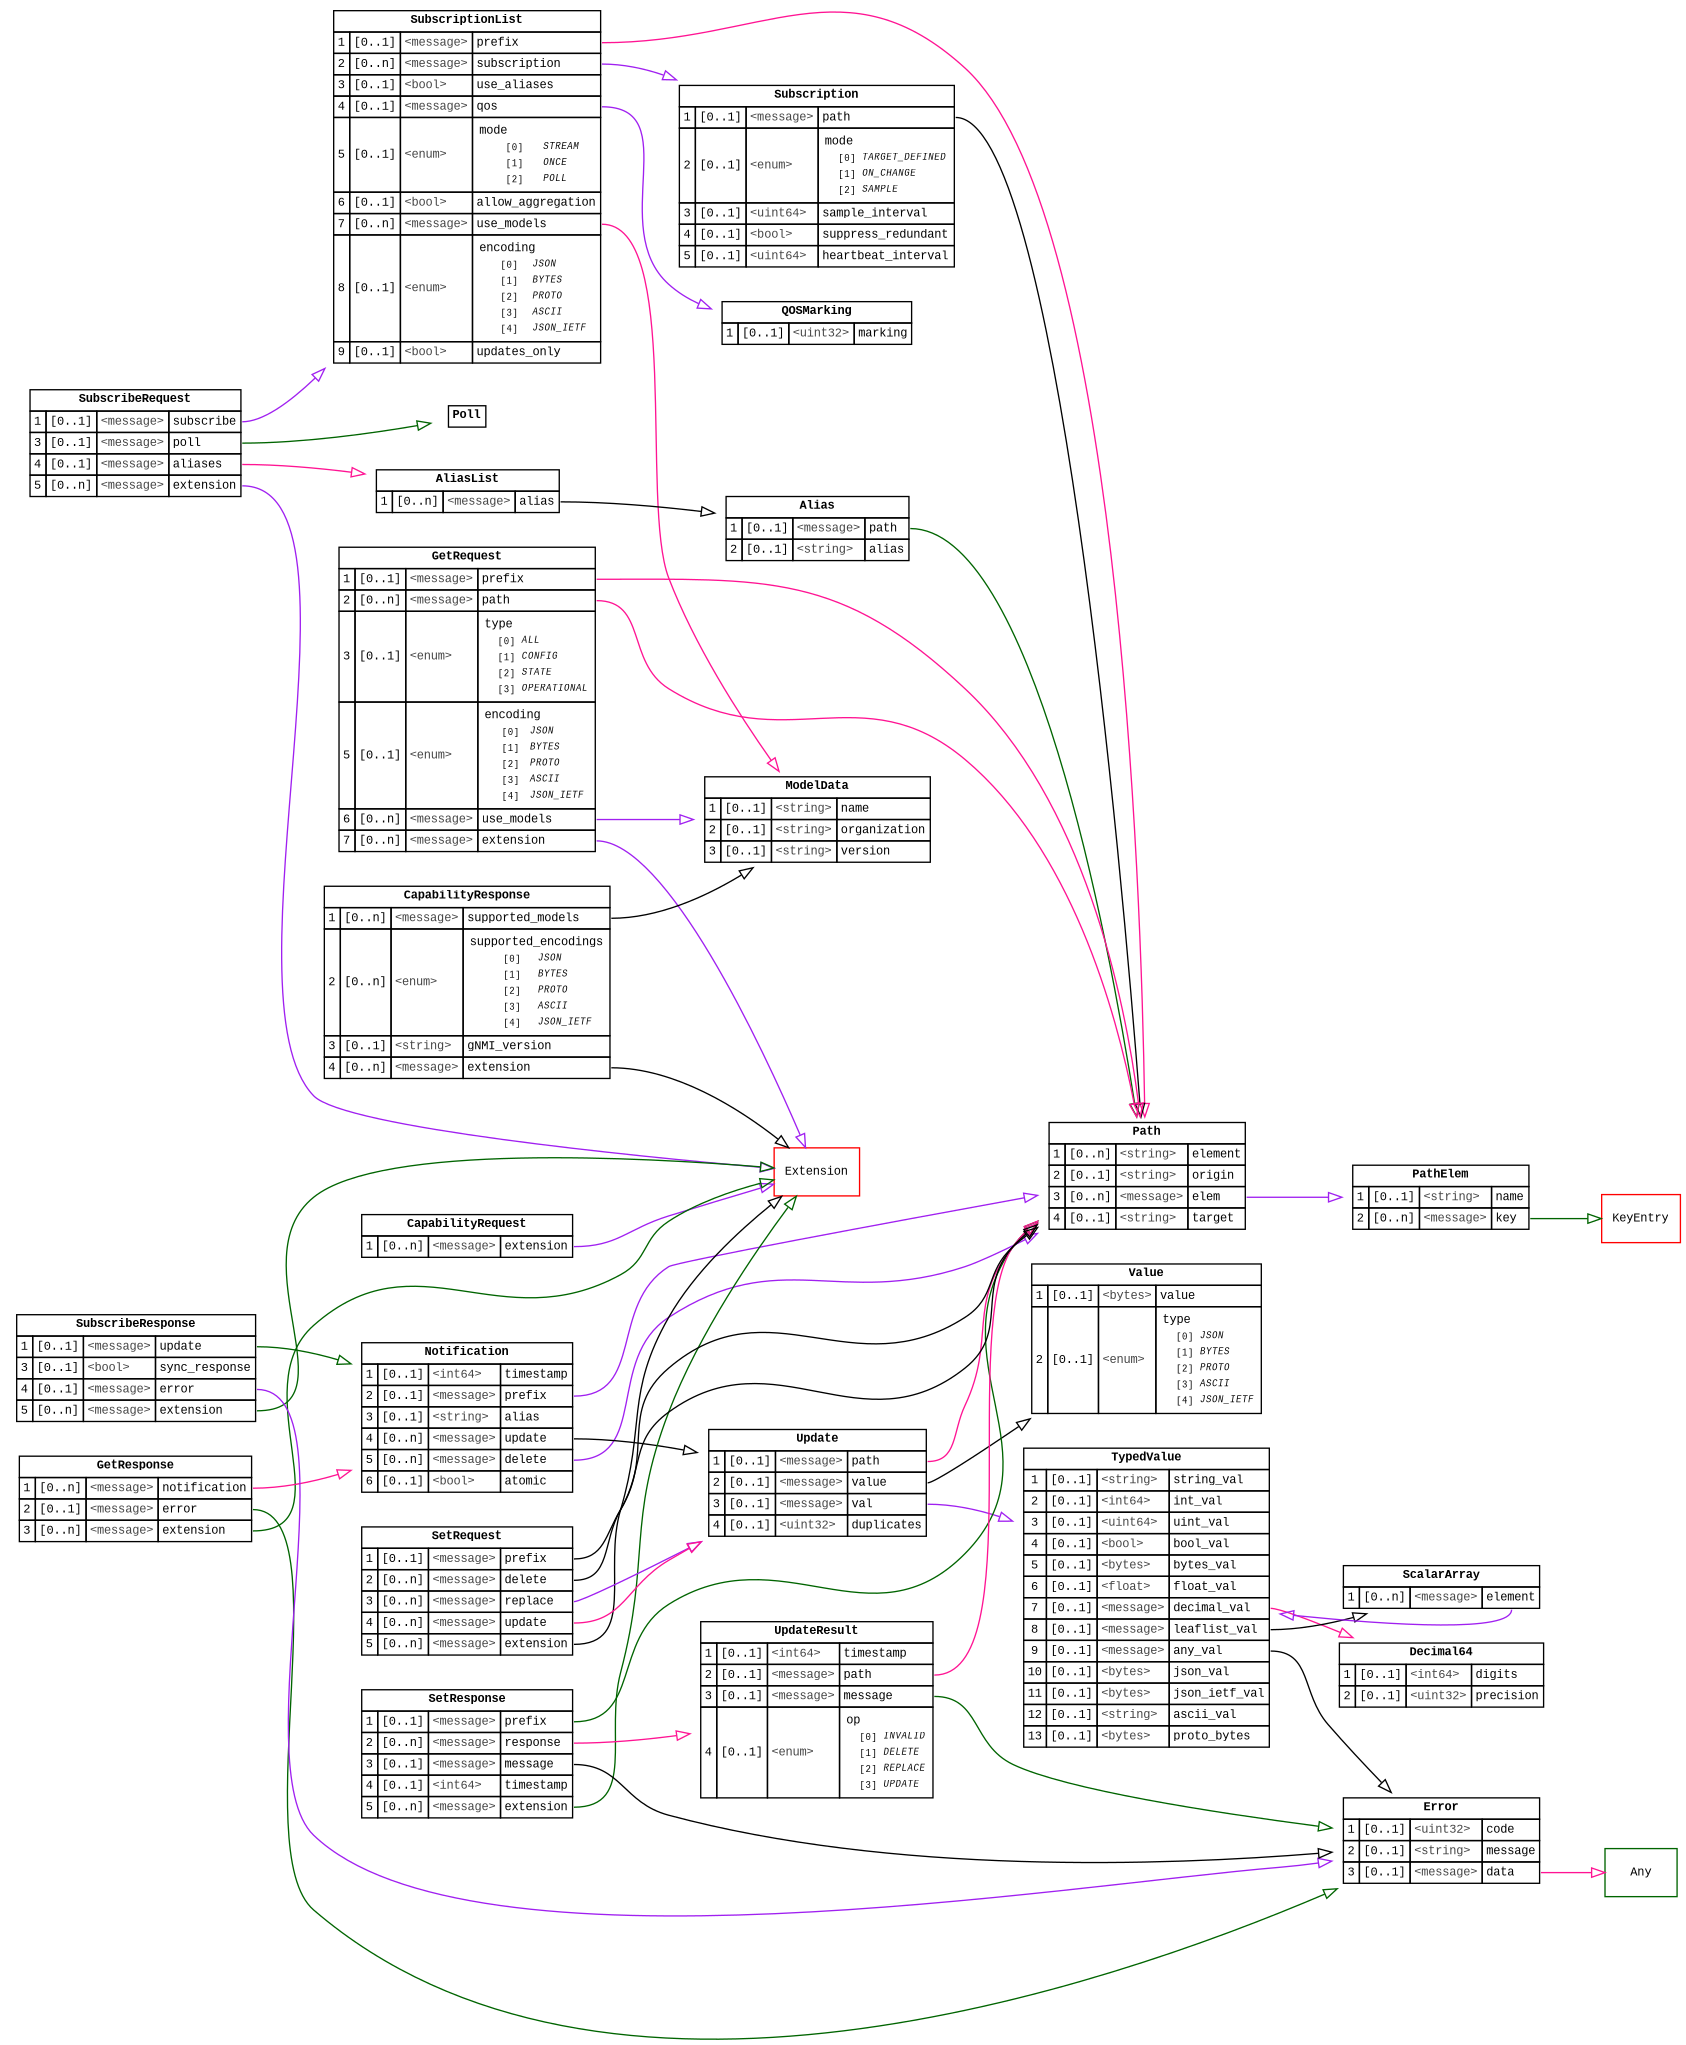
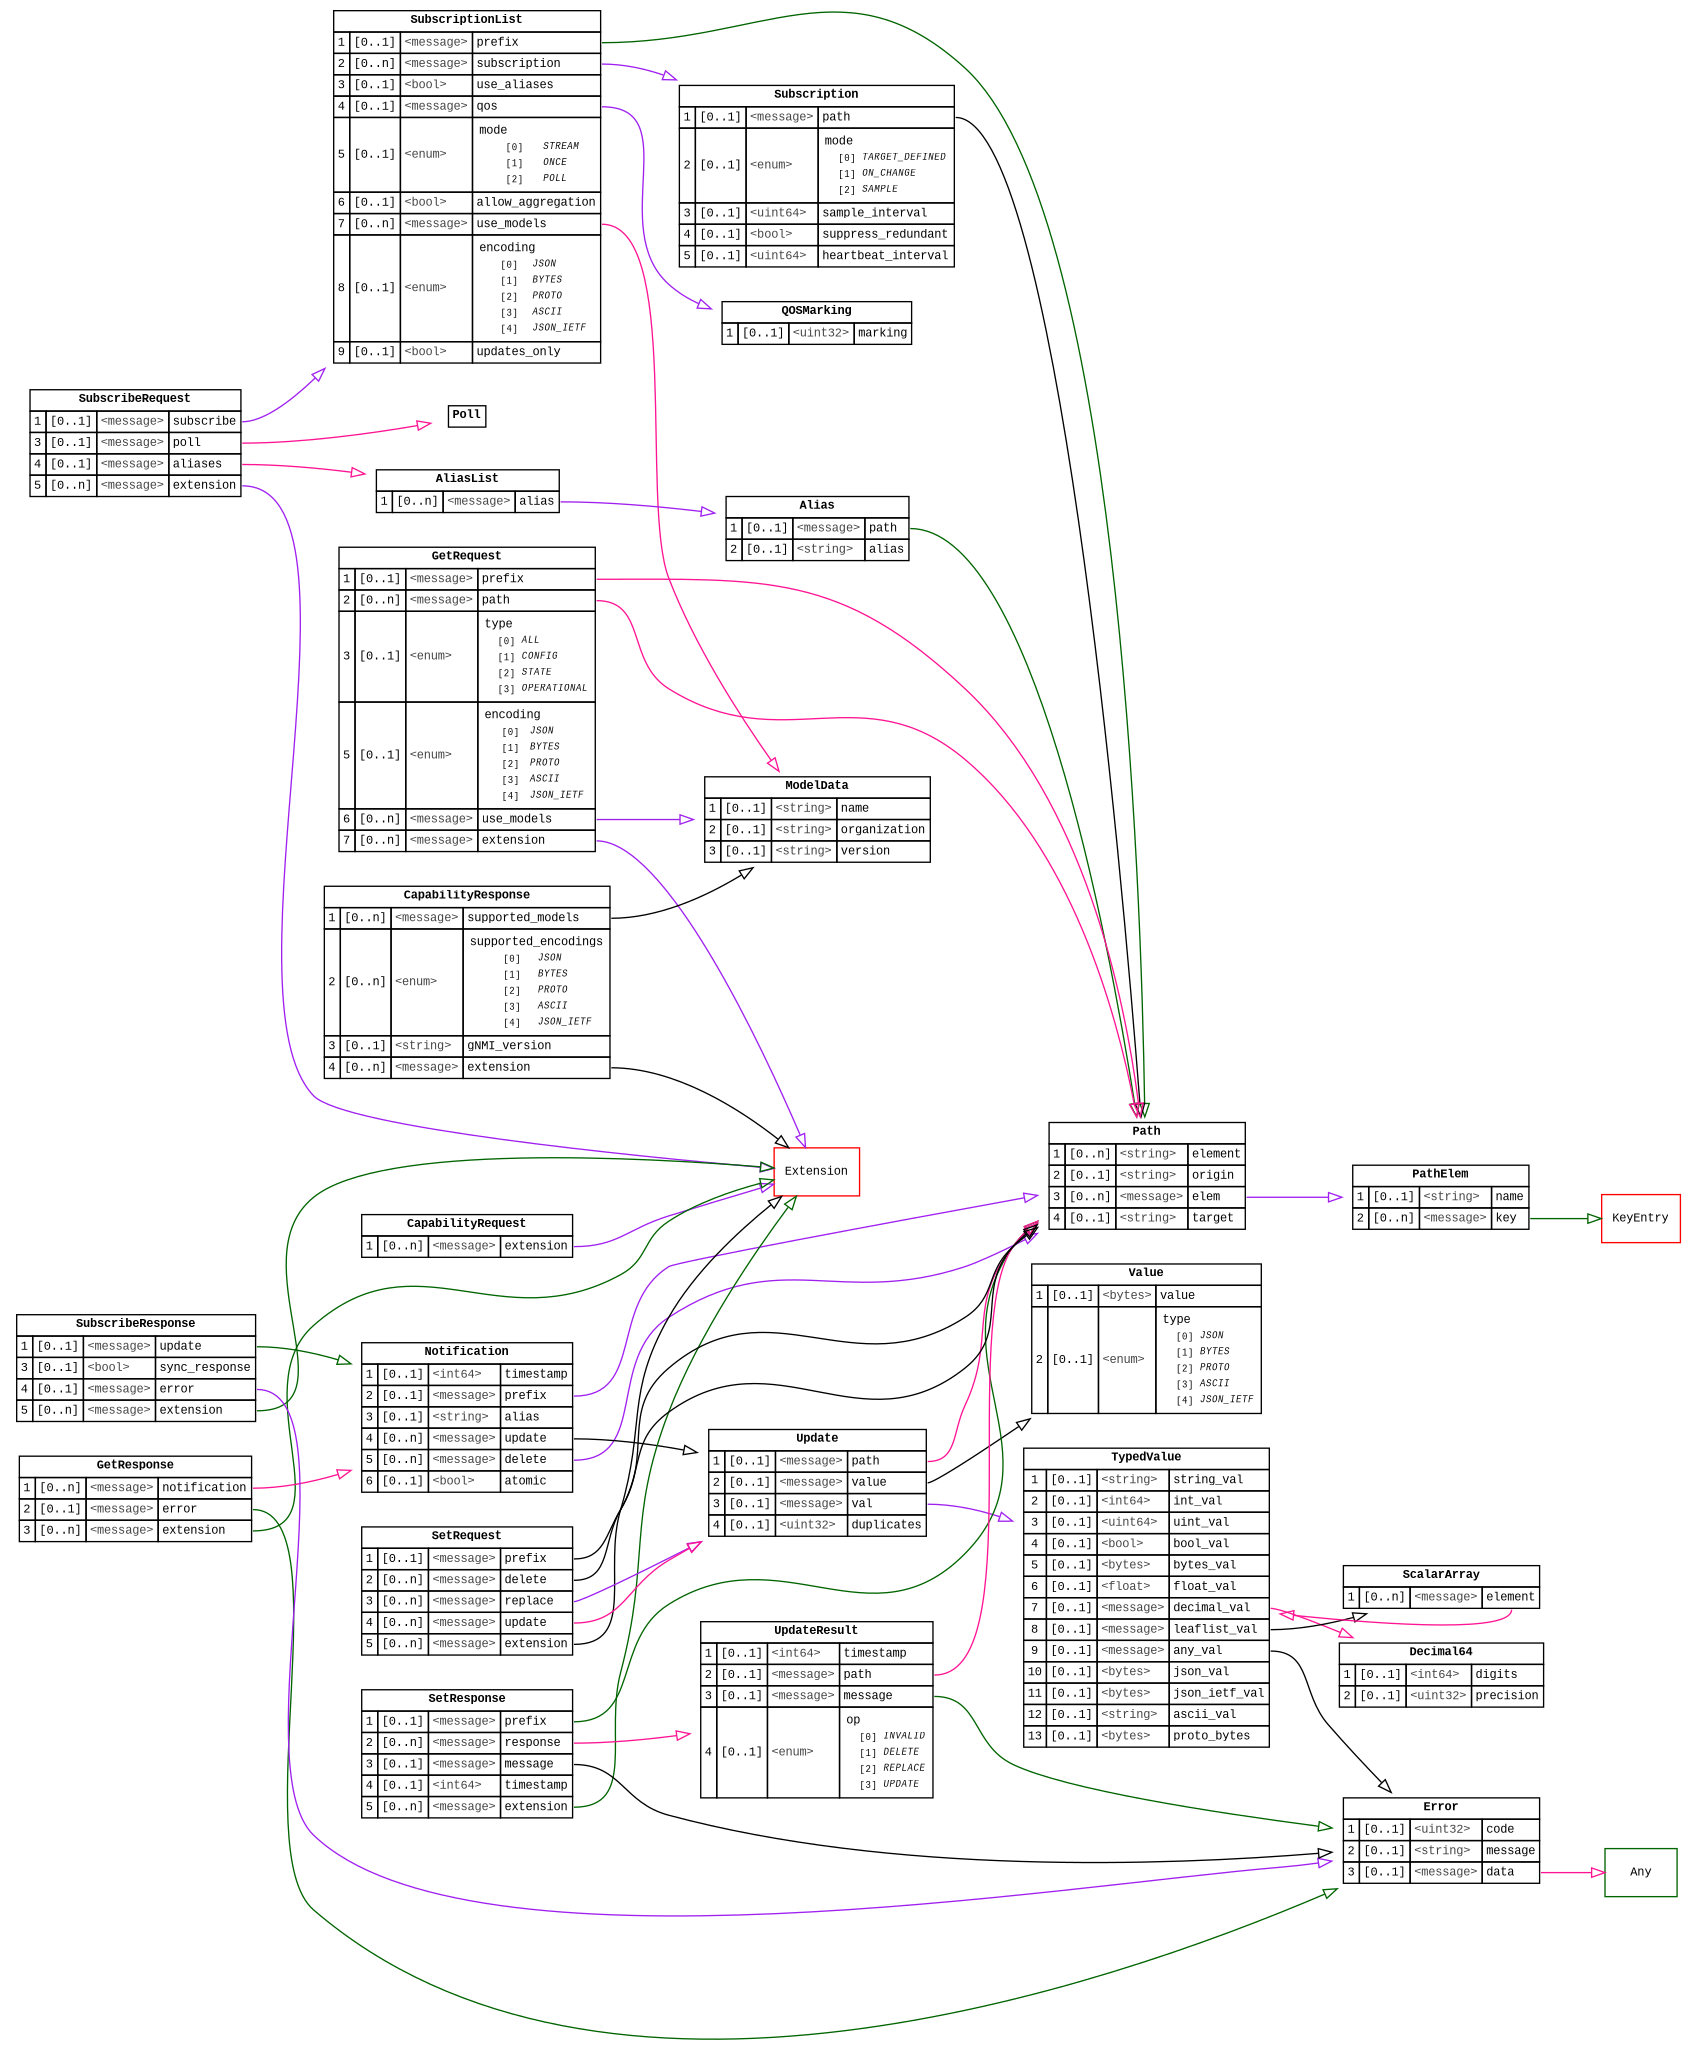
edge "SubscriptionList" -> "Path": color deeppink -> darkgreen
edge "SubscribeRequest" -> "Poll": color darkgreen -> deeppink
edge "AliasList" -> "Alias": color black -> purple
edge "ScalarArray" -> "TypedValue": color purple -> deeppink
